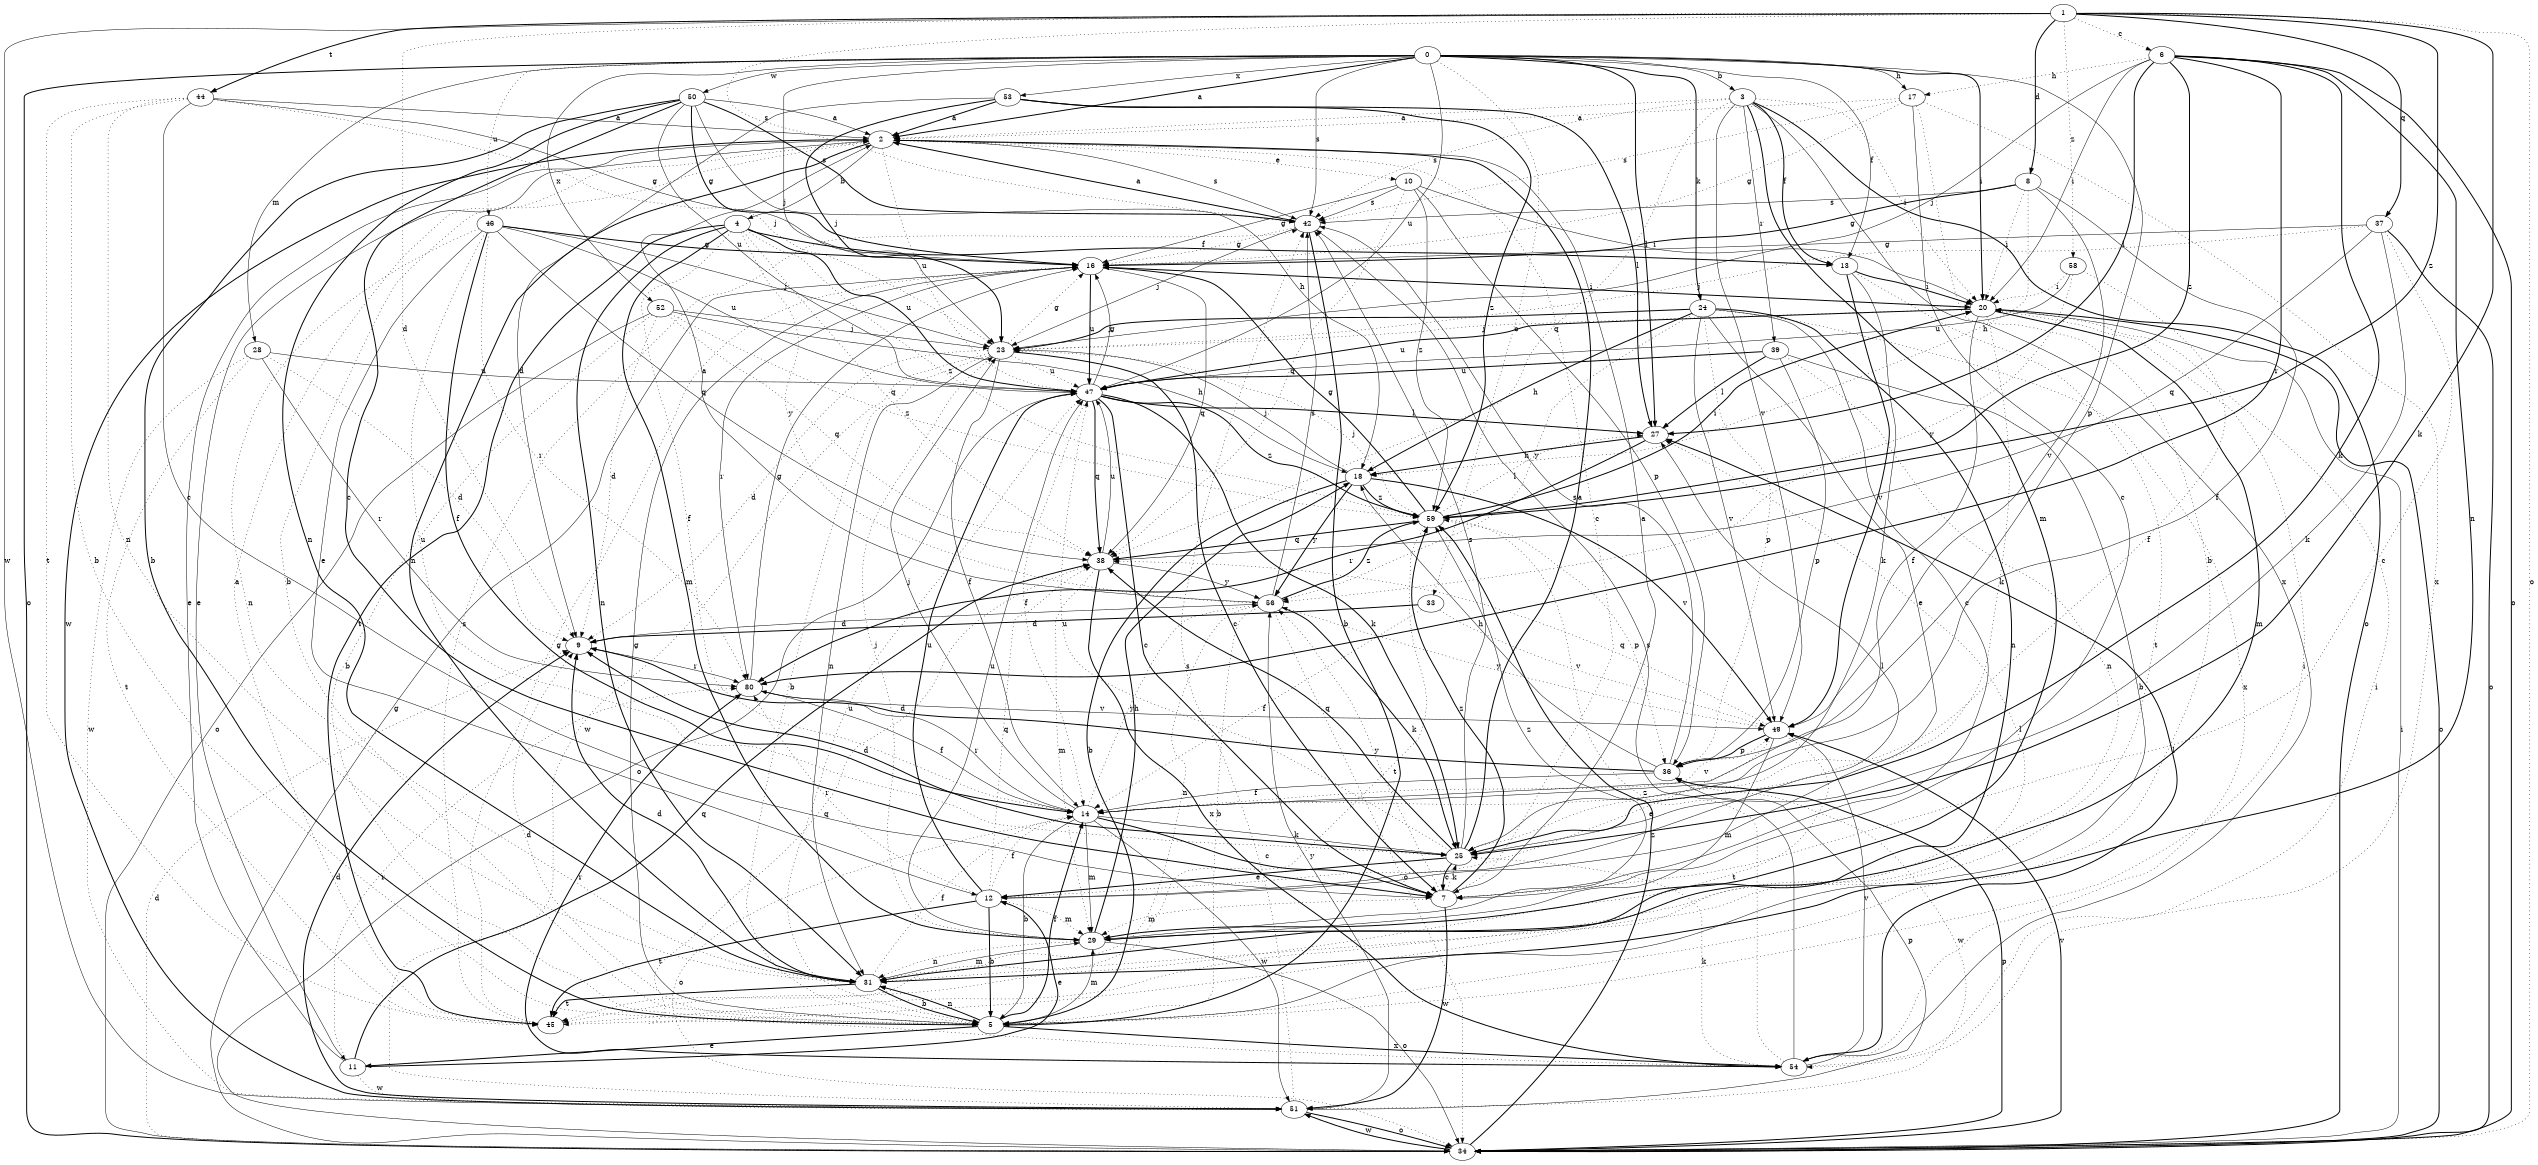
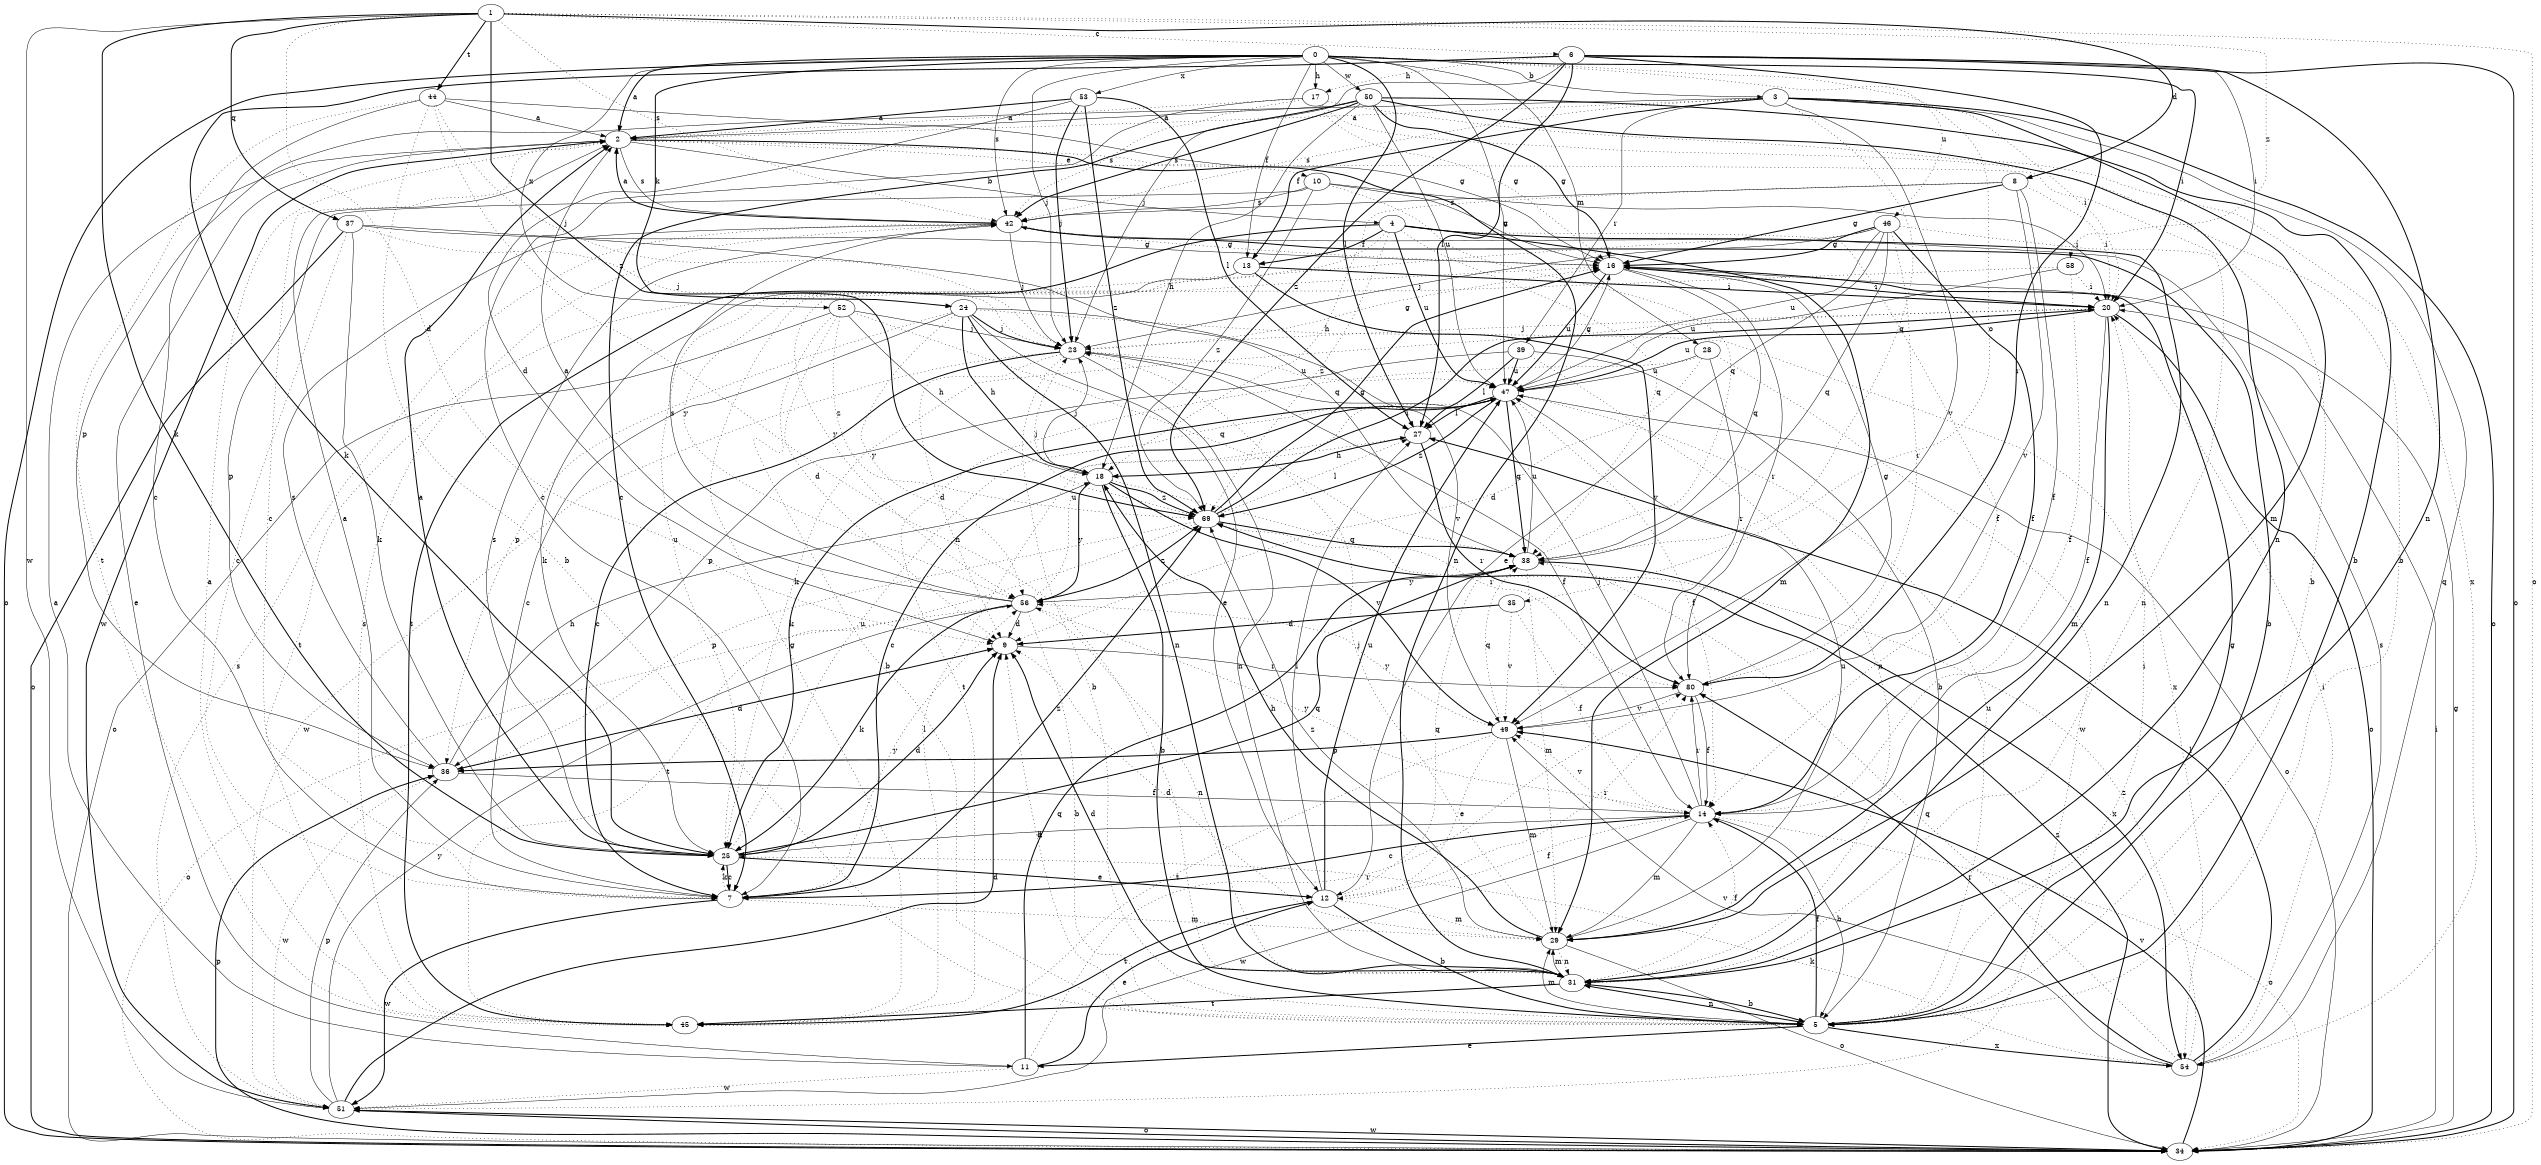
edge "0" -> "36": now "3" -> "36"
edge "2" -> "47": now "56" -> "47"
node "59": label "59" -> "69"
edge "18" -> "80": added, label "r"
edge "3" -> "54": label "x" -> "q"
edge "11" -> "2": label "e" -> "a"
node "33": label "33" -> "35"
edge "5" -> "16": style solid -> bold
edge "34" -> "9": now "29" -> "9"
